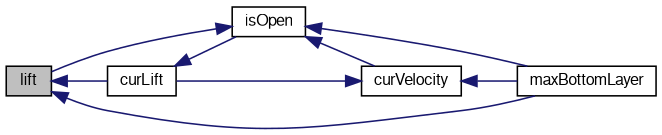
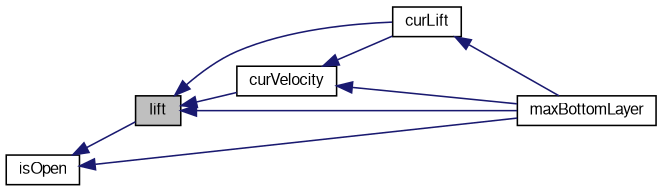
edge "isOpen" -> "curLift": now "maxBottomLayer" -> "curLift"
edge "curVelocity" -> "isOpen": now "curVelocity" -> "lift"
